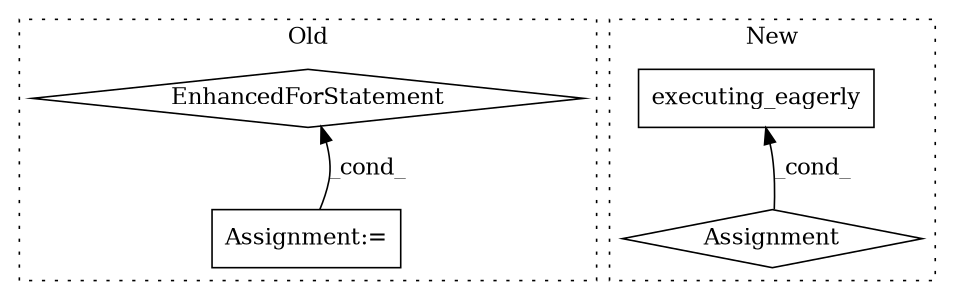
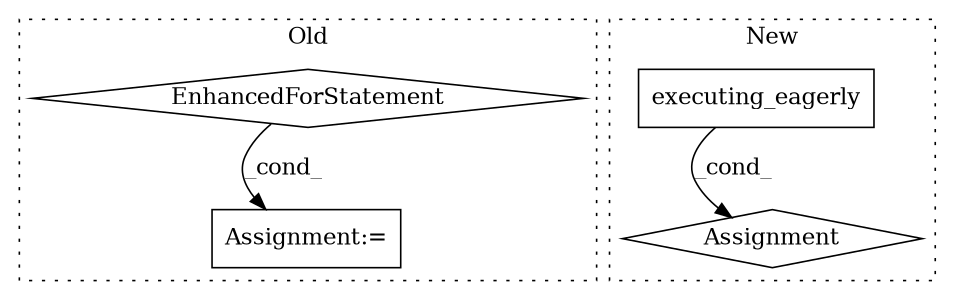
edge "Assignment:=" -> "EnhancedForStatement": reversed
edge "Assignment" -> "executing_eagerly": reversed
